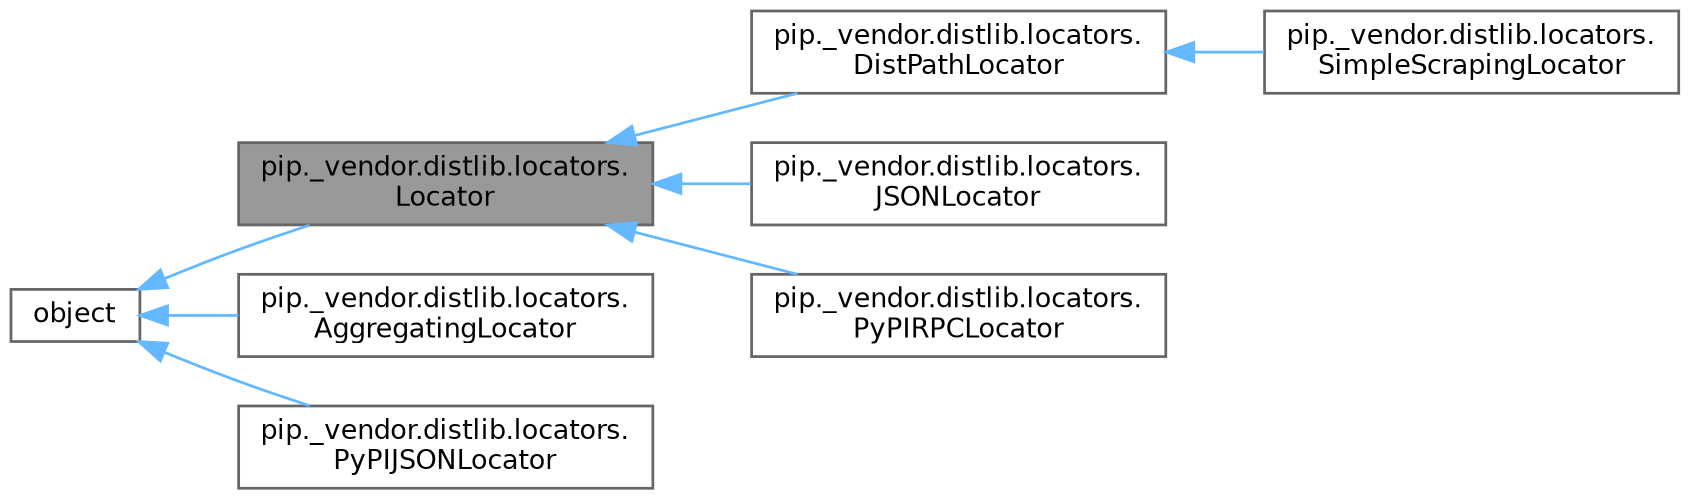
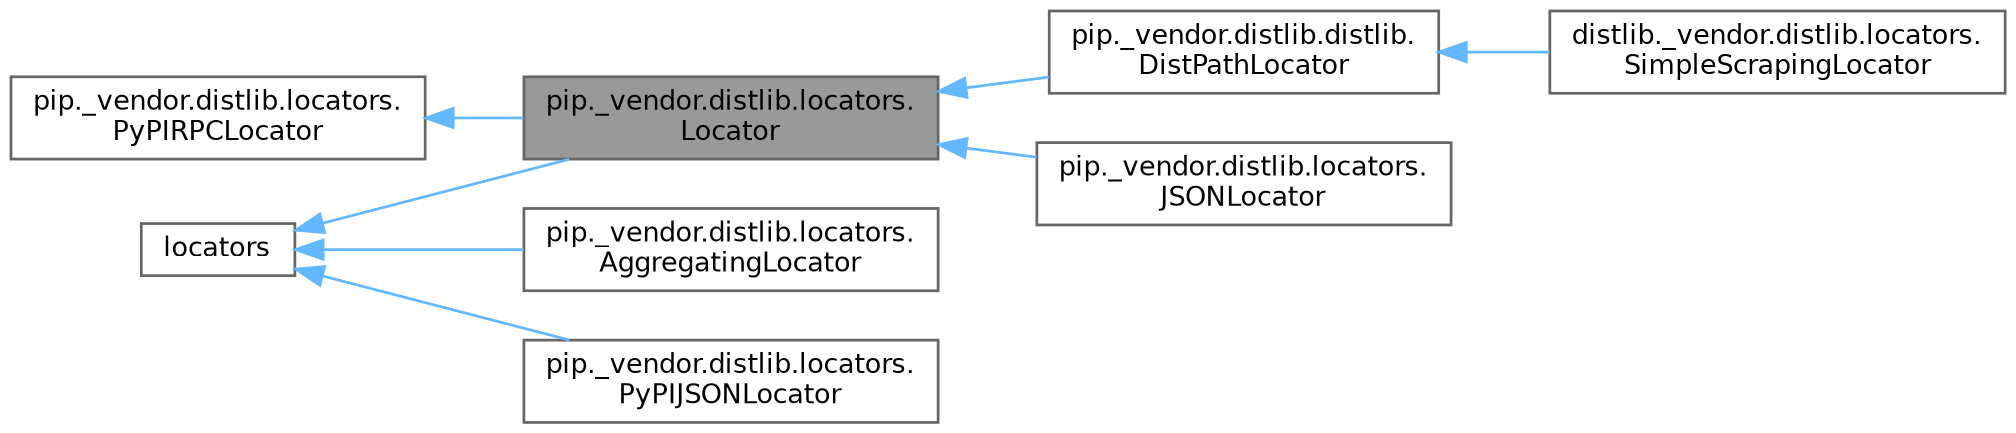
node "pip._vendor.distlib.locators. DistPathLocator": label "pip._vendor.distlib.locators. DistPathLocator" -> "pip._vendor.distlib.distlib. DistPathLocator"
node "pip._vendor.distlib.locators. SimpleScrapingLocator": label "pip._vendor.distlib.locators. SimpleScrapingLocator" -> "distlib._vendor.distlib.locators. SimpleScrapingLocator"
edge "pip._vendor.distlib.locators. PyPIRPCLocator" -> "pip._vendor.distlib.locators. Locator": reversed
node "object": label "object" -> "locators"
